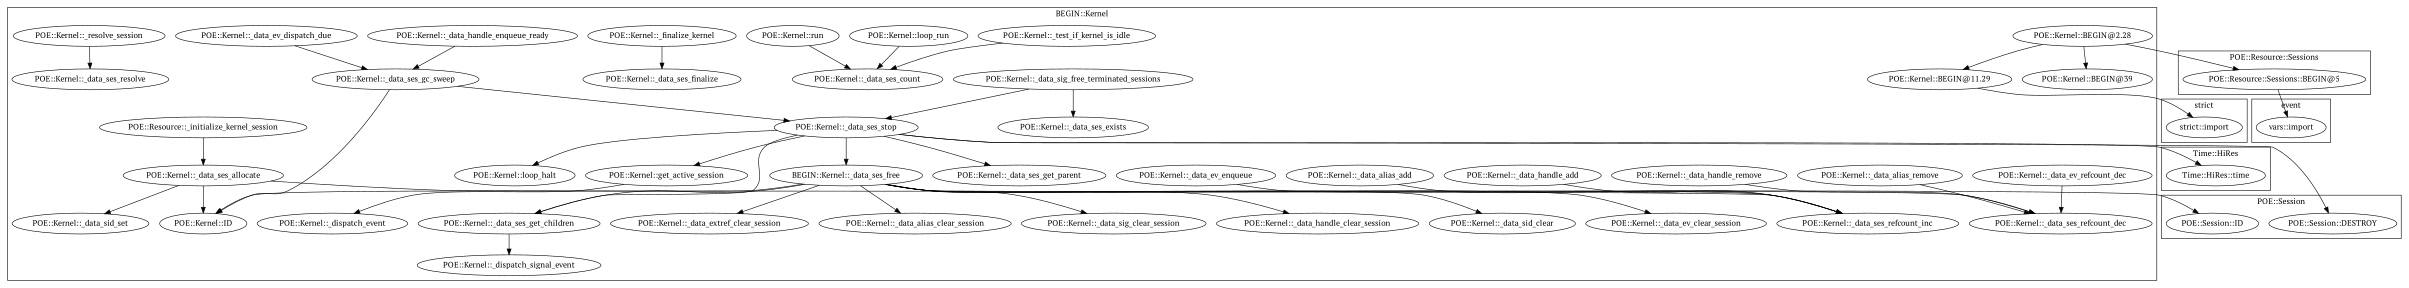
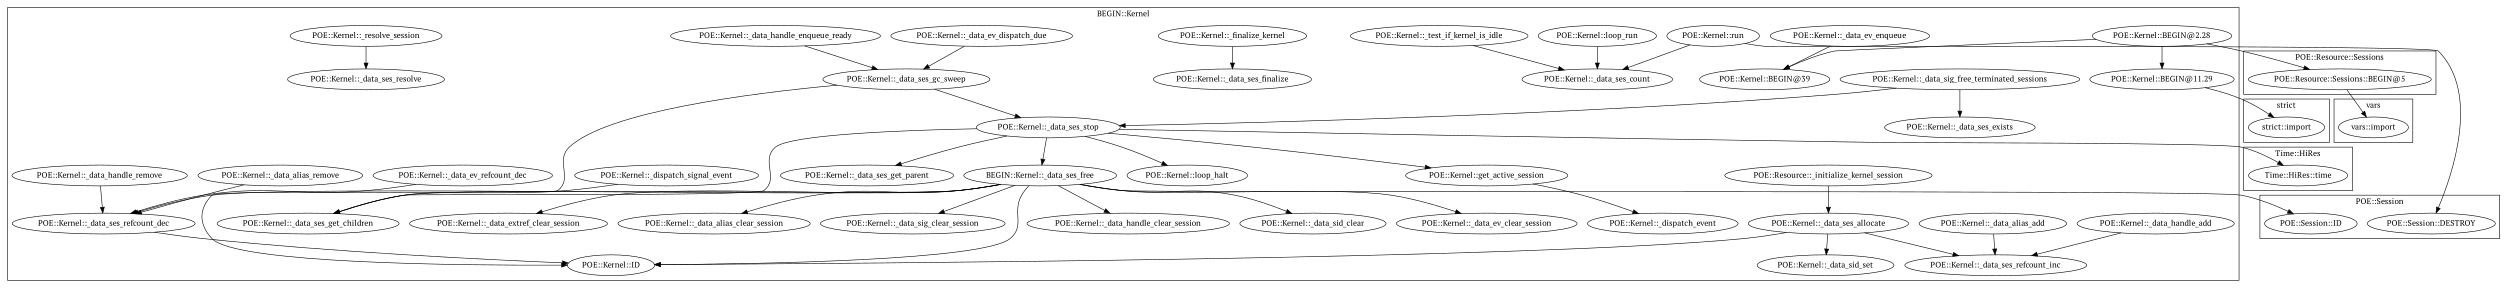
cluster "event": label "event" -> "vars"
edge "POE::Kernel::_data_ses_stop" -> "POE::Session::DESTROY": now "POE::Kernel::run" -> "POE::Session::DESTROY"
edge "POE::Kernel::_data_ev_enqueue" -> "POE::Kernel::_data_ses_refcount_inc": now "POE::Kernel::_data_ev_enqueue" -> "POE::Kernel::BEGIN@39"
edge "POE::Kernel::_data_ses_get_children" -> "POE::Kernel::_dispatch_signal_event": reversed
edge "POE::Kernel::_data_ses_refcount_dec" -> "POE::Kernel::ID": added
